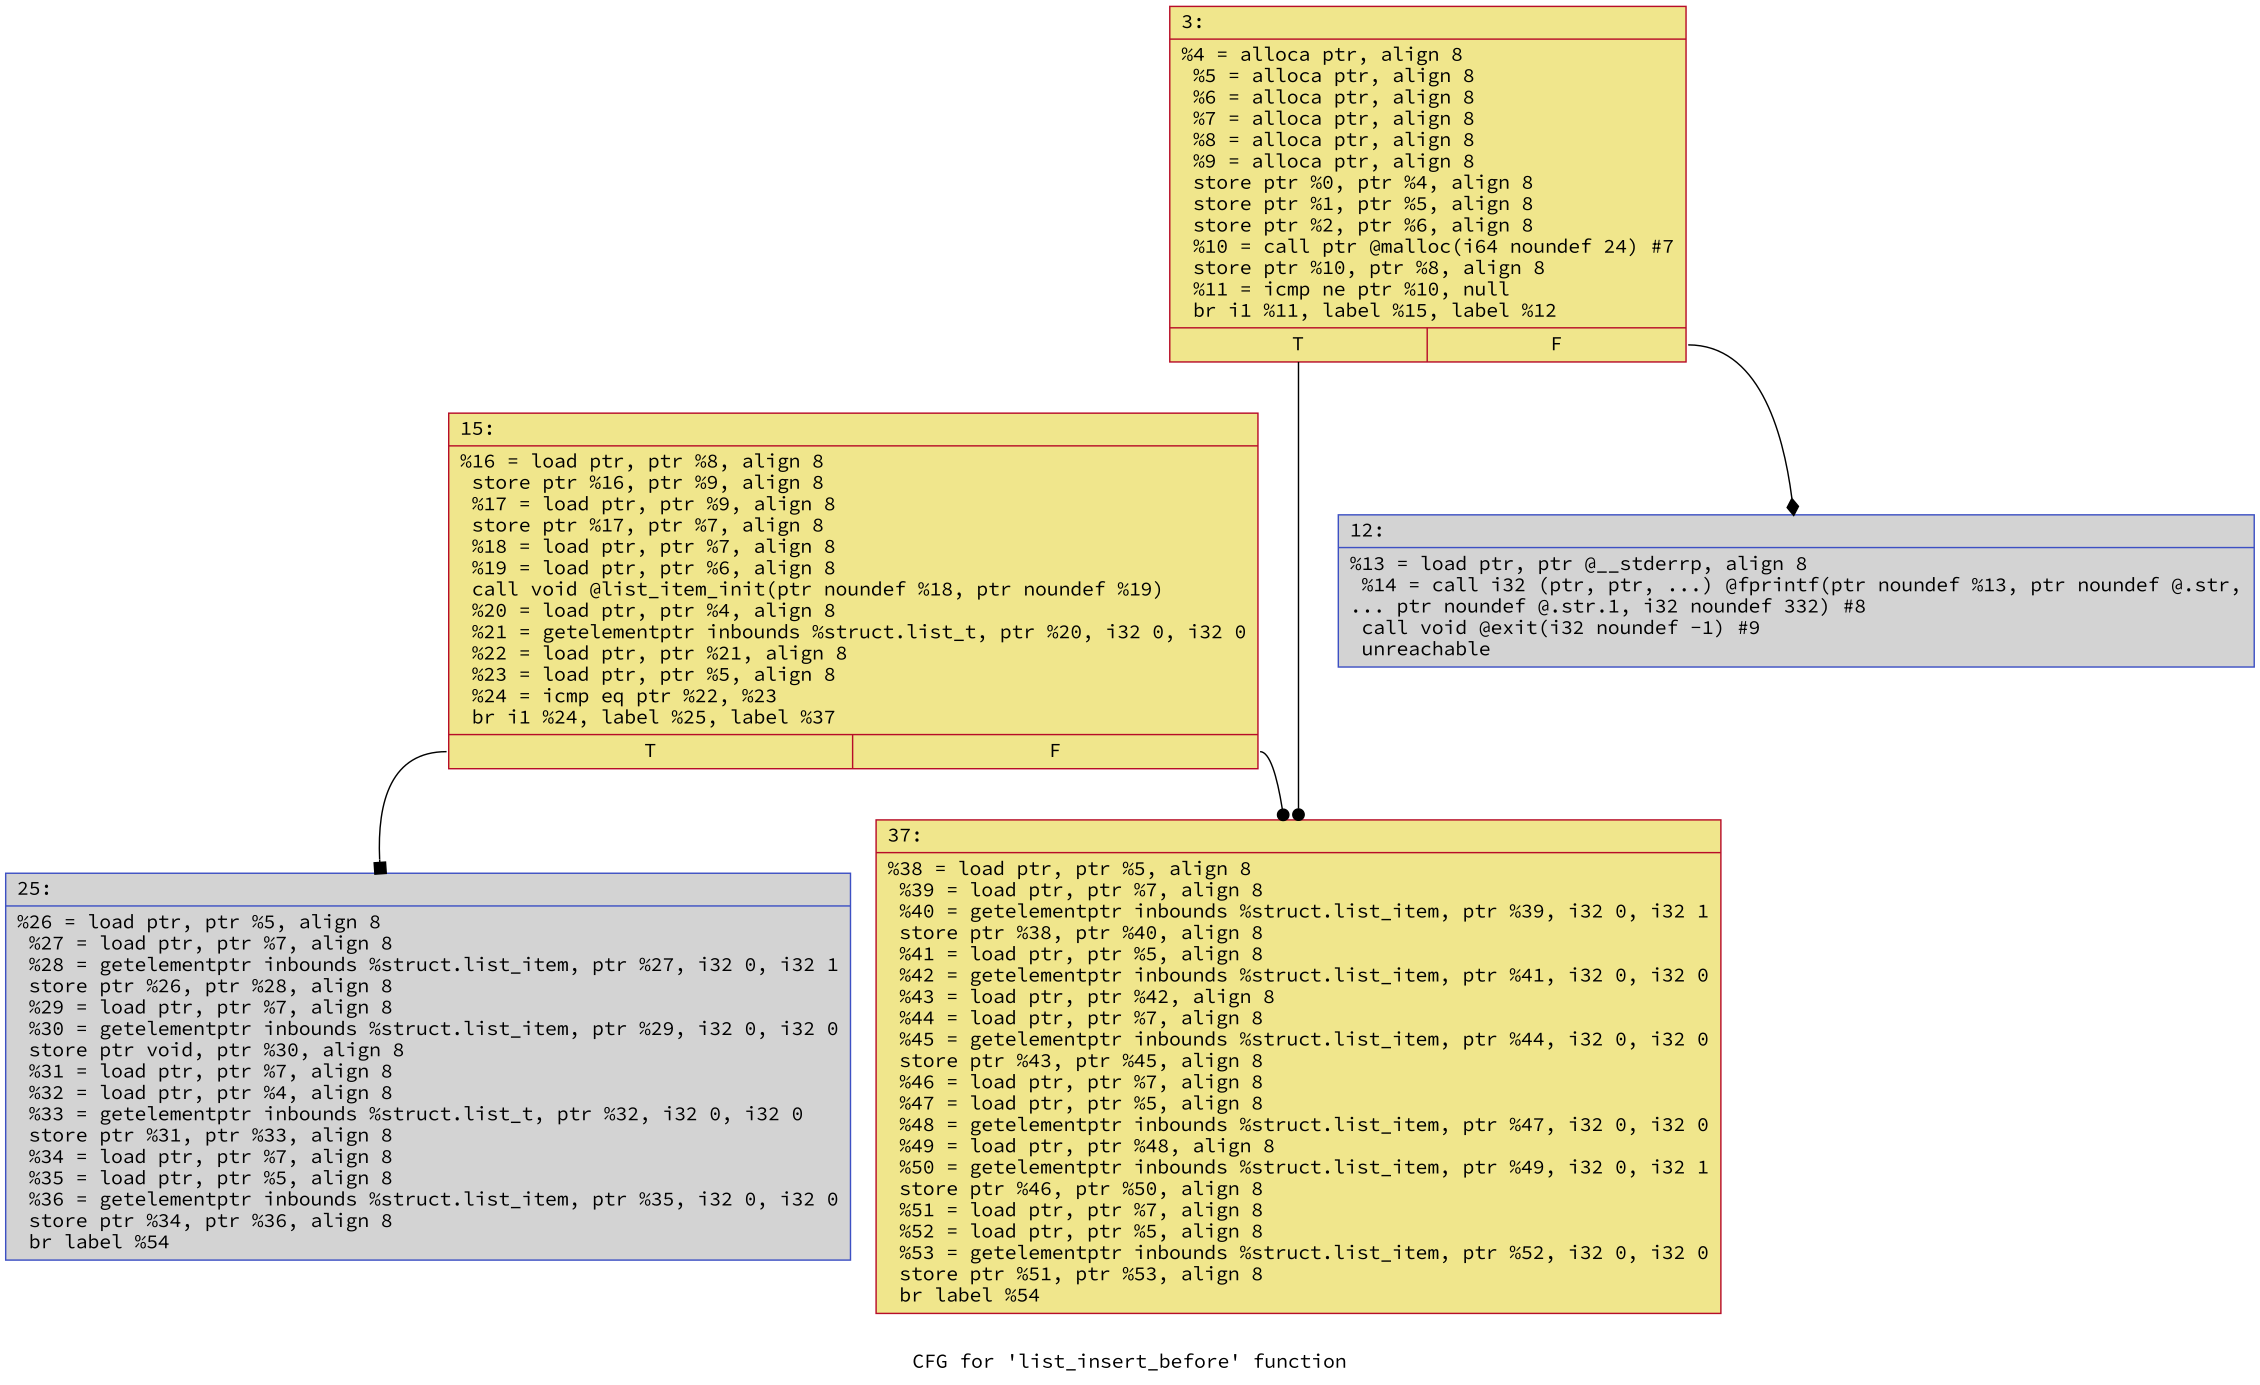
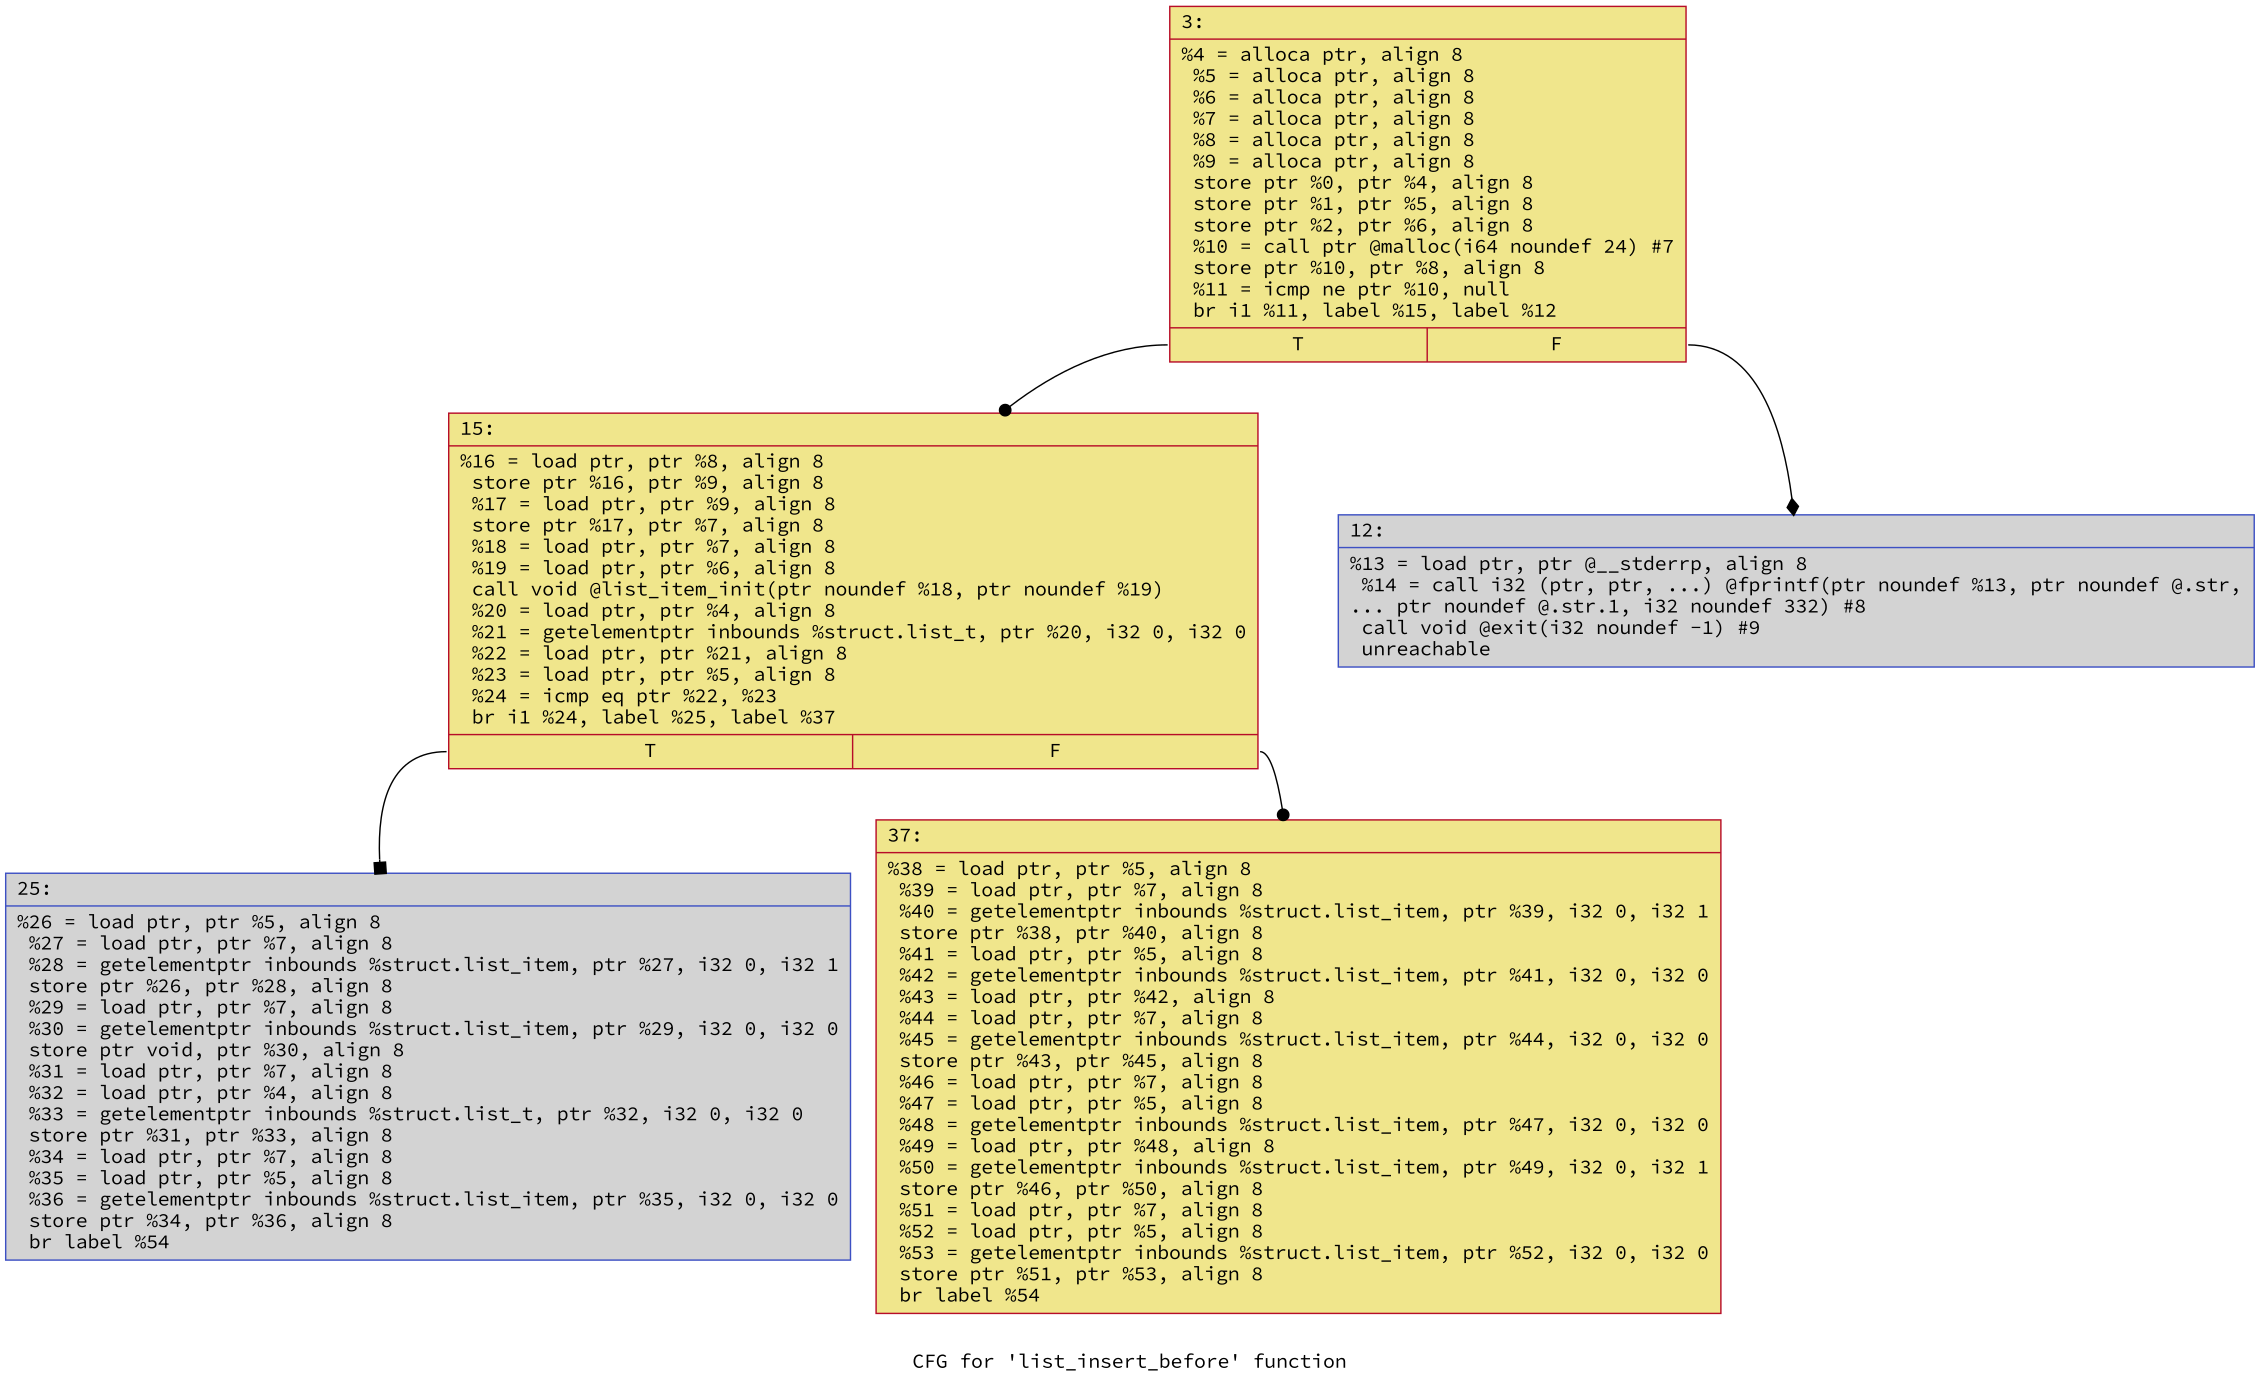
edge "3:" -> "37:": now "3:" -> "15:"
